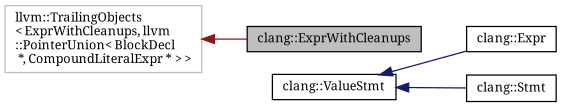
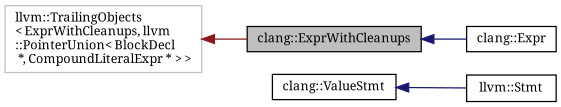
edge "clang::Expr" -> "clang::ValueStmt": now "clang::Expr" -> "clang::ExprWithCleanups"
node "clang::Stmt": label "clang::Stmt" -> "llvm::Stmt"
